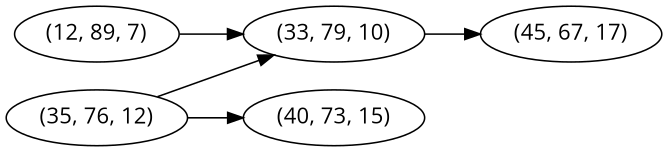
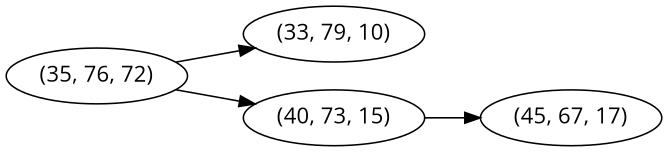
node "(12, 89, 7)": removed
edge "(33, 79, 10)" -> "(45, 67, 17)": now "(40, 73, 15)" -> "(45, 67, 17)"
node "(35, 76, 12)": label "(35, 76, 12)" -> "(35, 76, 72)"
